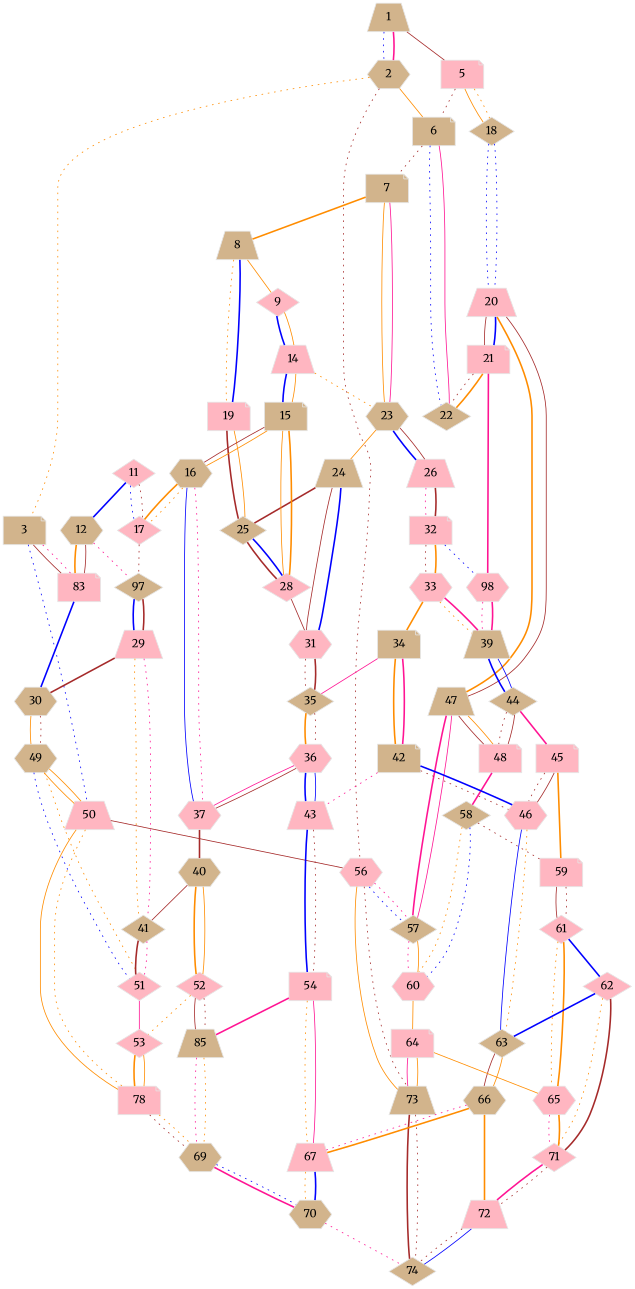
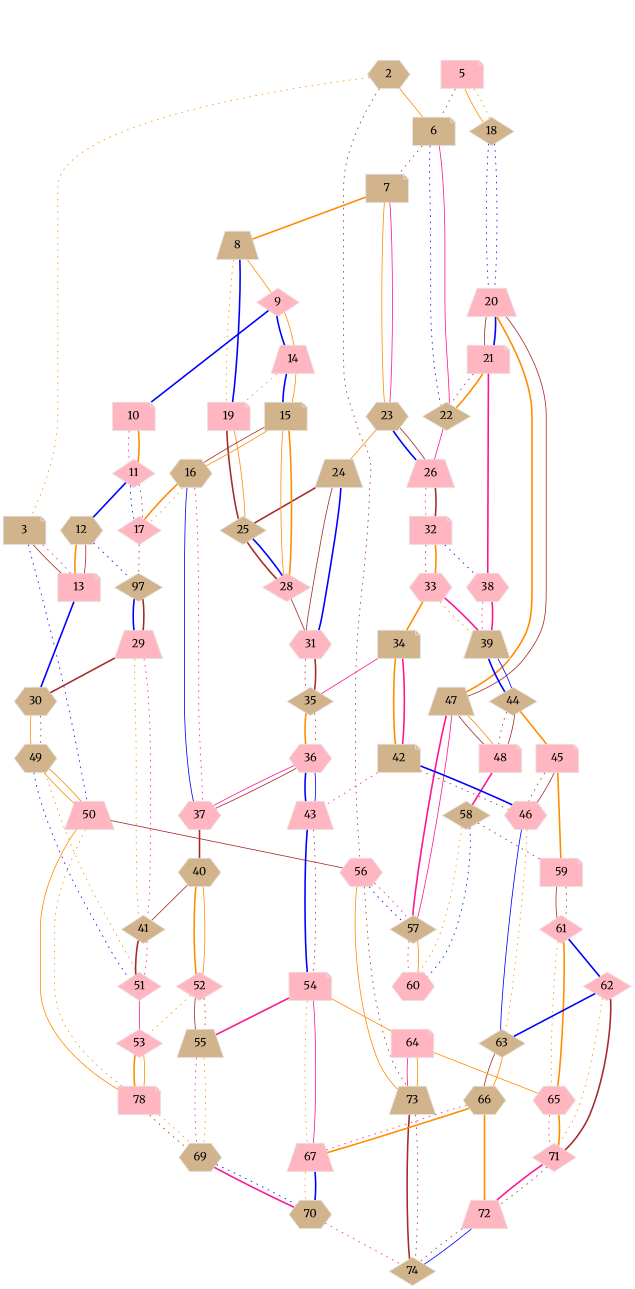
node "1": removed
edge "14" -- "23": now "14" -- "19"
node "10": added
edge "22" -- "26": added
edge "12" -- "97": color deeppink -> blue
node "83": label "83" -> "13"
node "98": label "98" -> "38"
edge "44" -- "45": color deeppink -> darkorange
edge "60" -- "64": now "54" -- "64"
node "85": label "85" -> "55"
